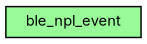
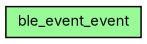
node "ble_npl_event": label "ble_npl_event" -> "ble_event_event"
